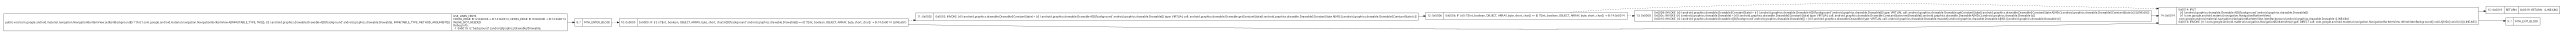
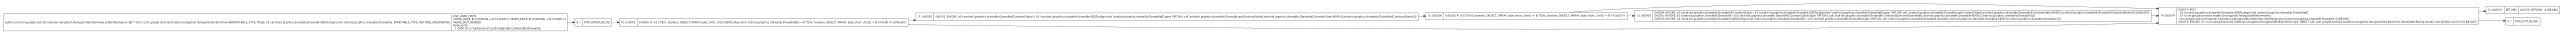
edge "12: 0x0006" -> "14: 0x0014": style dashed -> solid
